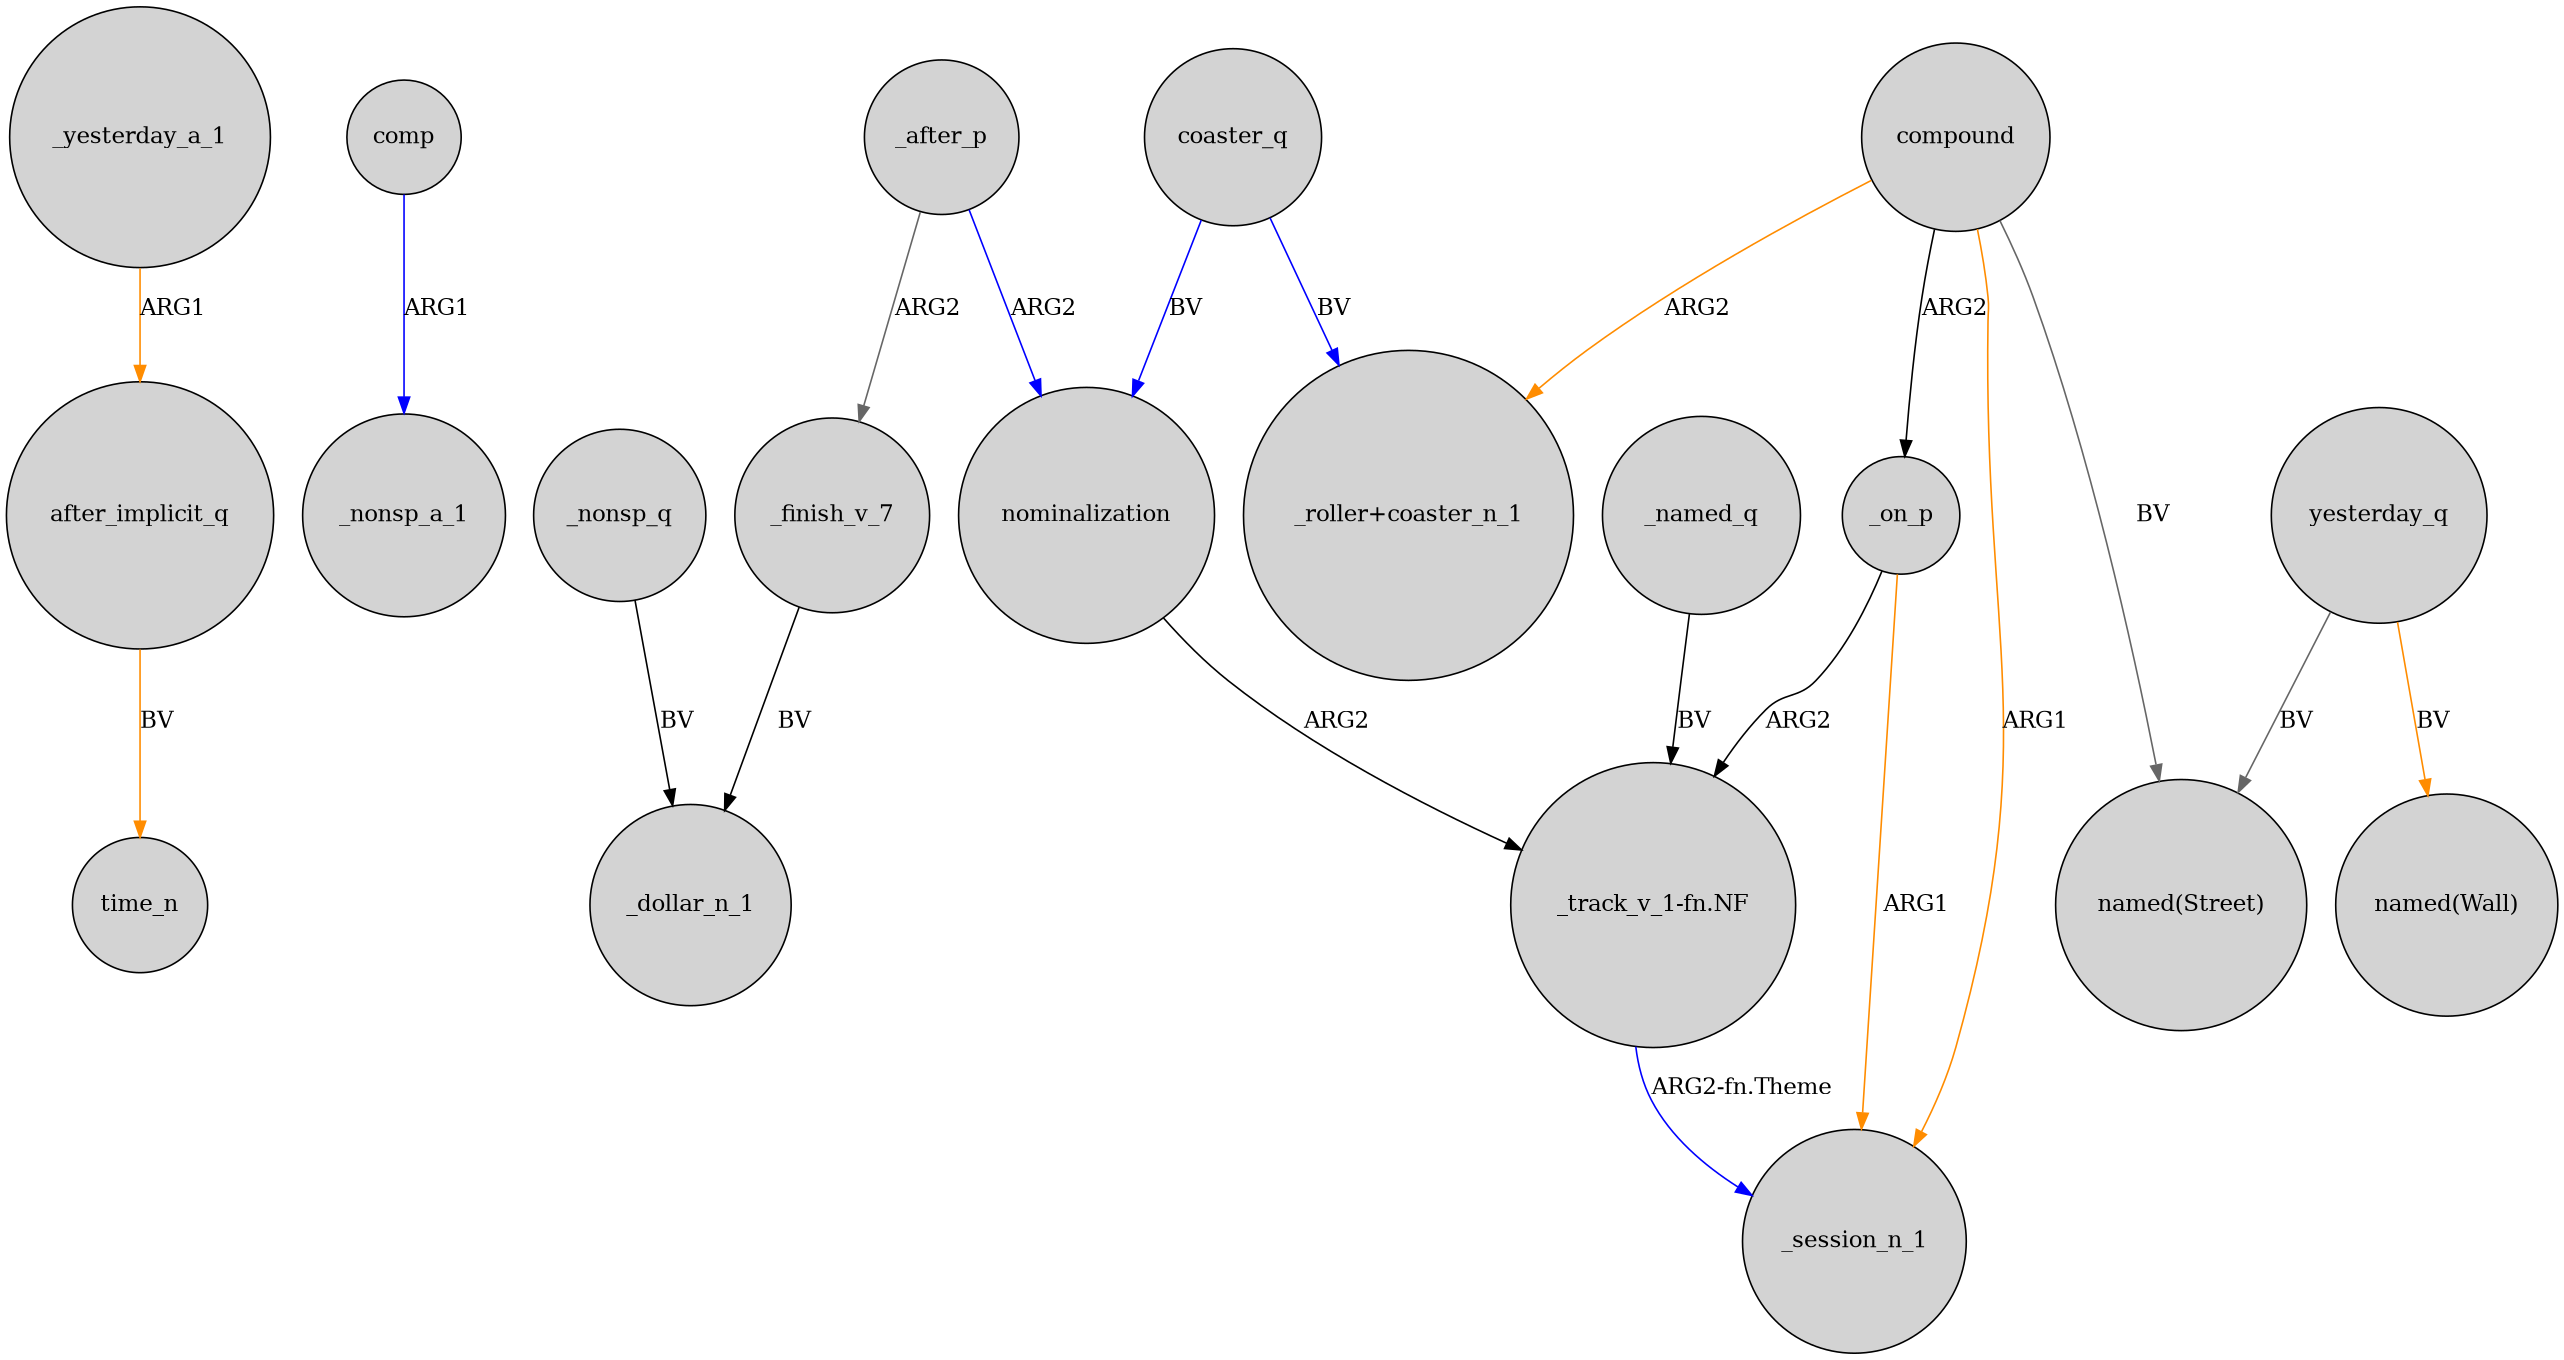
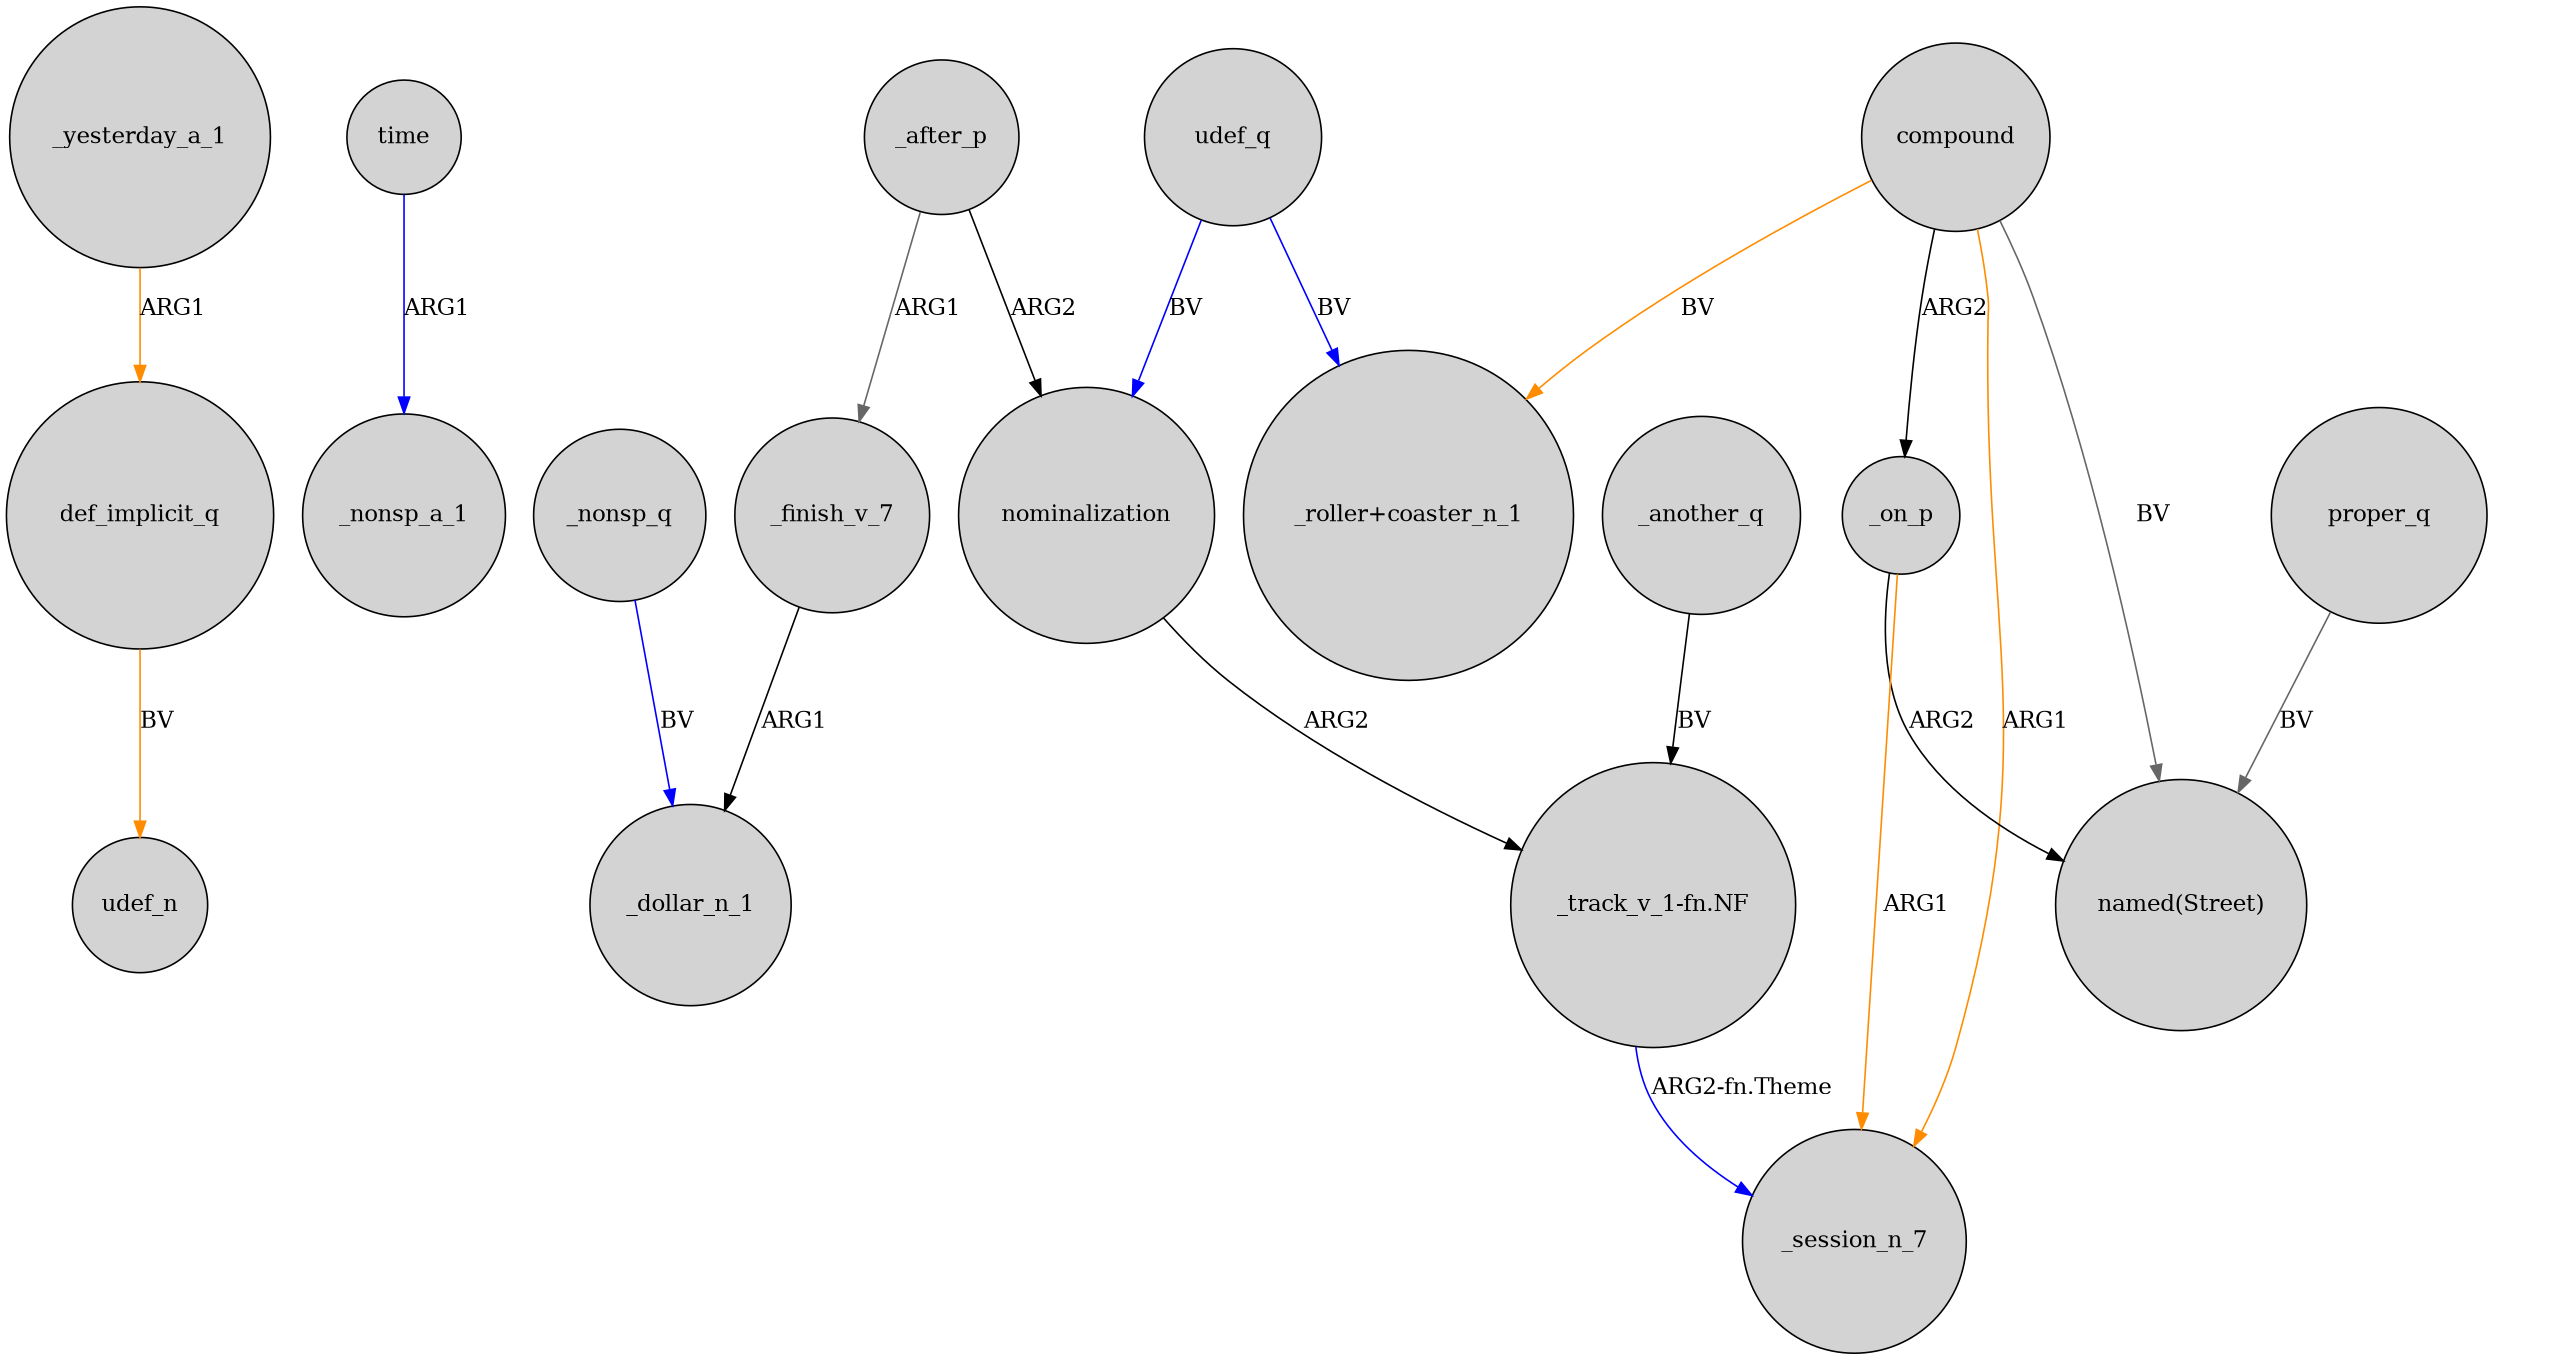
node "comp": label "comp" -> "time"
node "coaster_q": label "coaster_q" -> "udef_q"
edge "_after_p" -> "nominalization": color blue -> black
edge "_after_p" -> "_finish_v_7": label "ARG2" -> "ARG1"
edge "compound" -> "_roller+coaster_n_1": label "ARG2" -> "BV"
node "after_implicit_q": label "after_implicit_q" -> "def_implicit_q"
node "_named_q": label "_named_q" -> "_another_q"
node "yesterday_q": label "yesterday_q" -> "proper_q"
edge "_on_p" -> "_track_v_1-fn.NF": now "_on_p" -> "named(Street)"
edge "_nonsp_q" -> "_dollar_n_1": color black -> blue
edge "_finish_v_7" -> "_dollar_n_1": label "BV" -> "ARG1"
node "time_n": label "time_n" -> "udef_n"
node "named(Wall)": removed
node "_session_n_1": label "_session_n_1" -> "_session_n_7"
